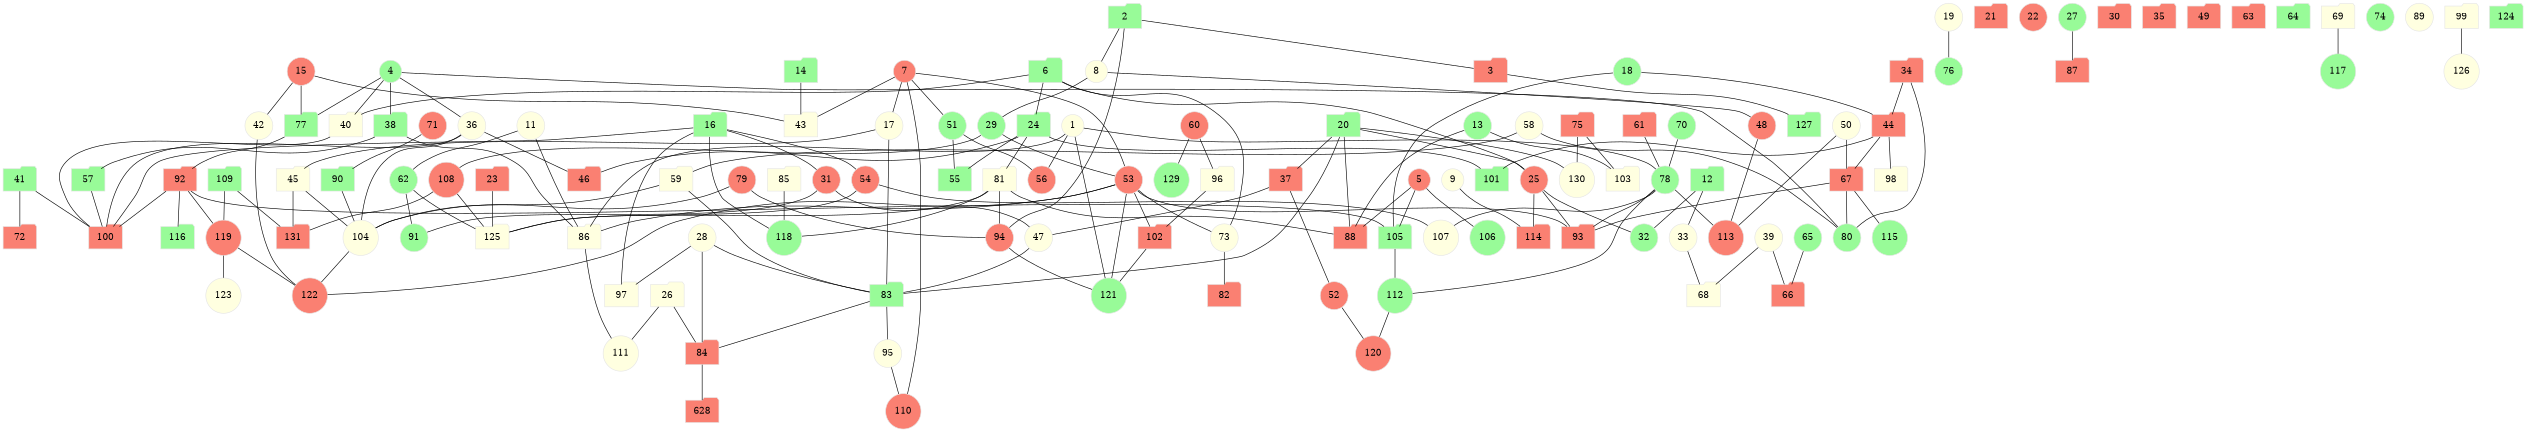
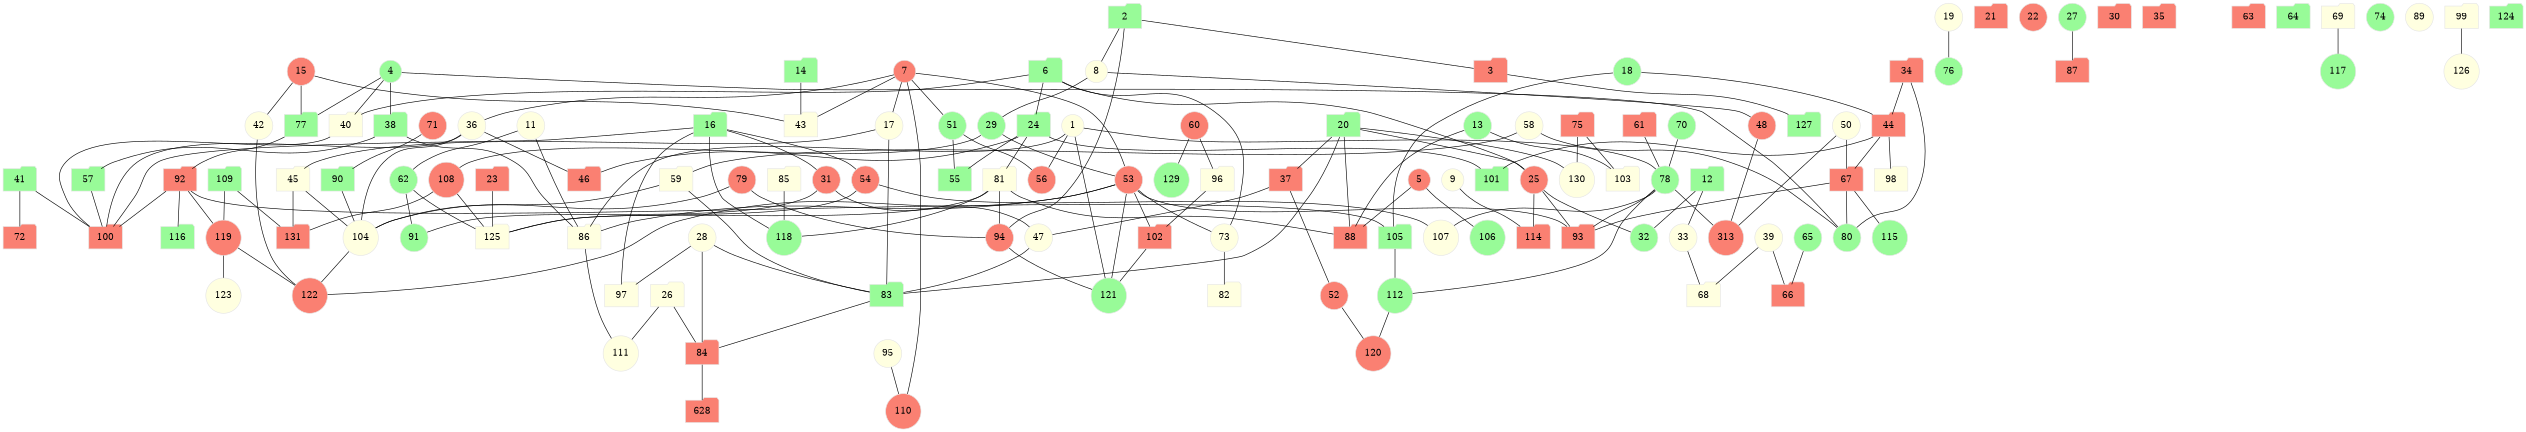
node "49": removed
edge "4" -- "36": now "7" -- "36"
edge "5" -- "105": removed
node "113": label "113" -> "313"
node "82": fillcolor salmon -> lightyellow
edge "83" -- "95": removed
